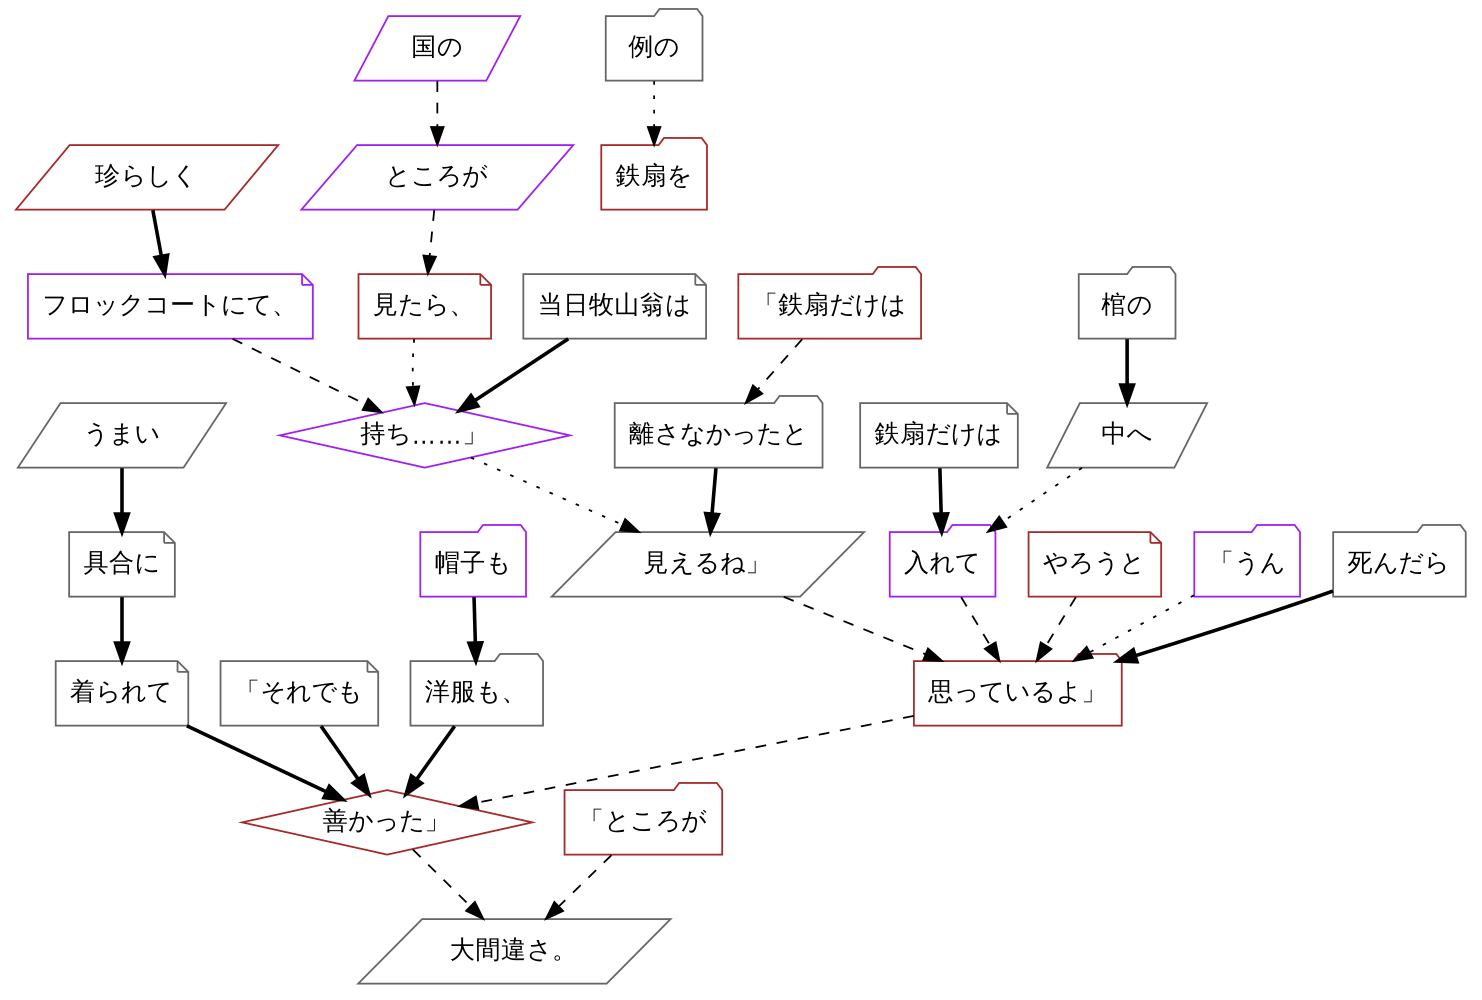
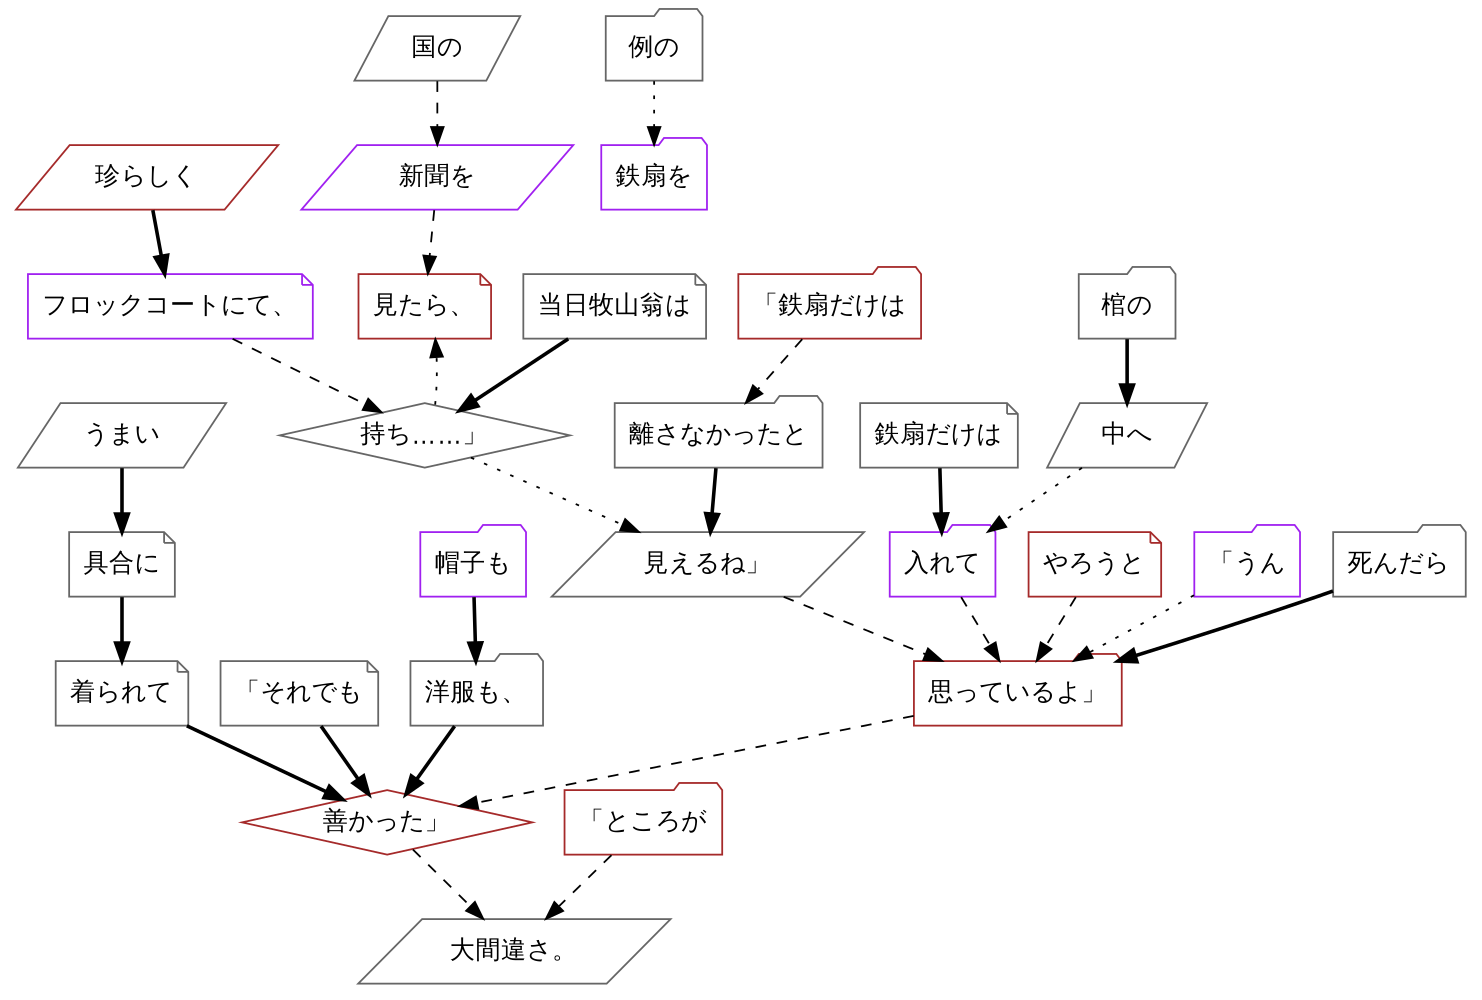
node "国の": color purple -> gray40
node "ところが": label "ところが" -> "新聞を"
node "鉄扇を": color brown -> purple
edge "見たら、" -> "持ち……」": reversed
node "持ち……」": color purple -> gray40
